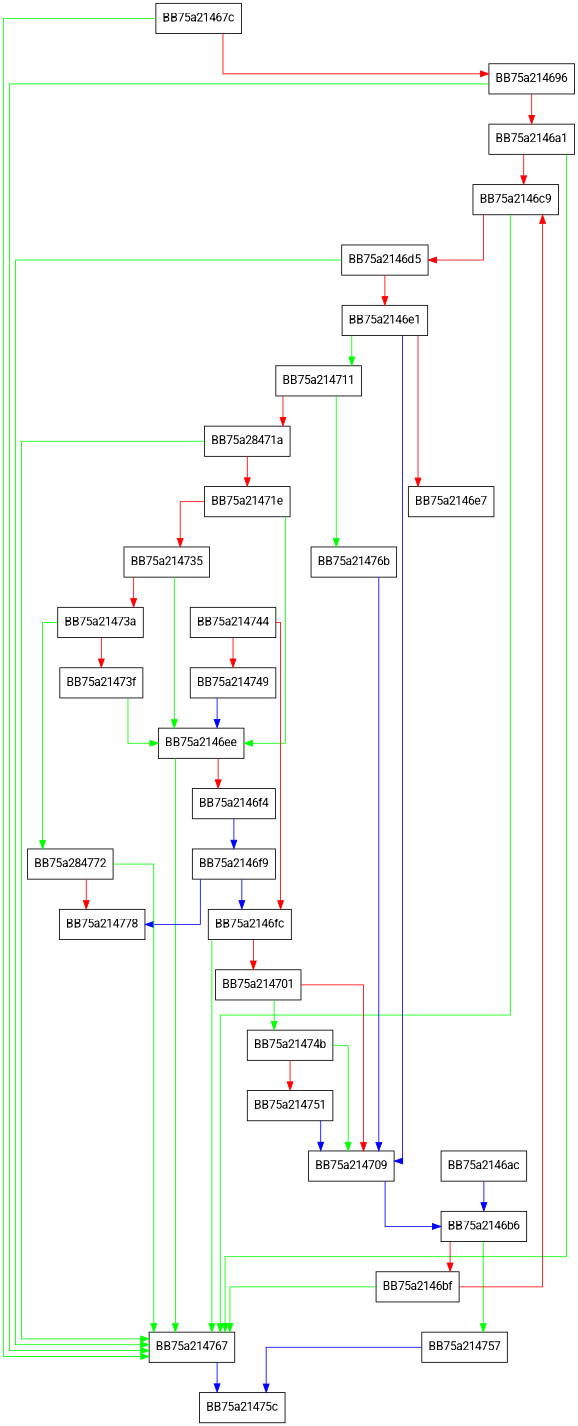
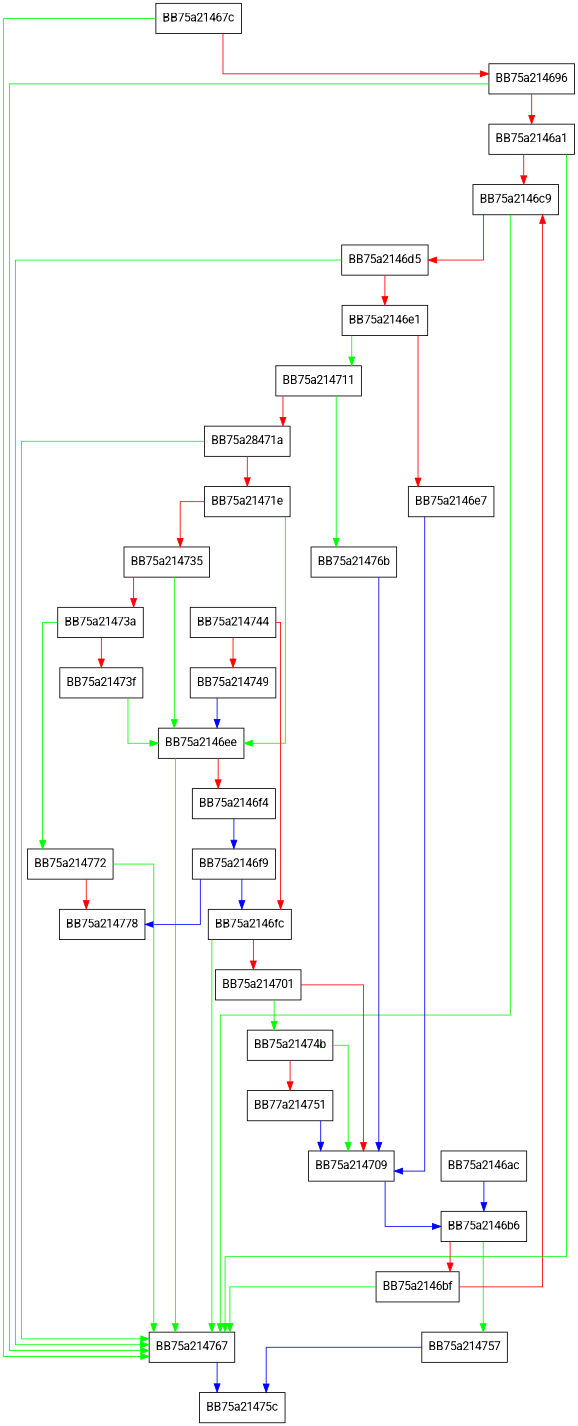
edge "BB75a2146e1" -> "BB75a214709": now "BB75a2146e7" -> "BB75a214709"
node "BB75a284772": label "BB75a284772" -> "BB75a214772"
node "BB75a214751": label "BB75a214751" -> "BB77a214751"
